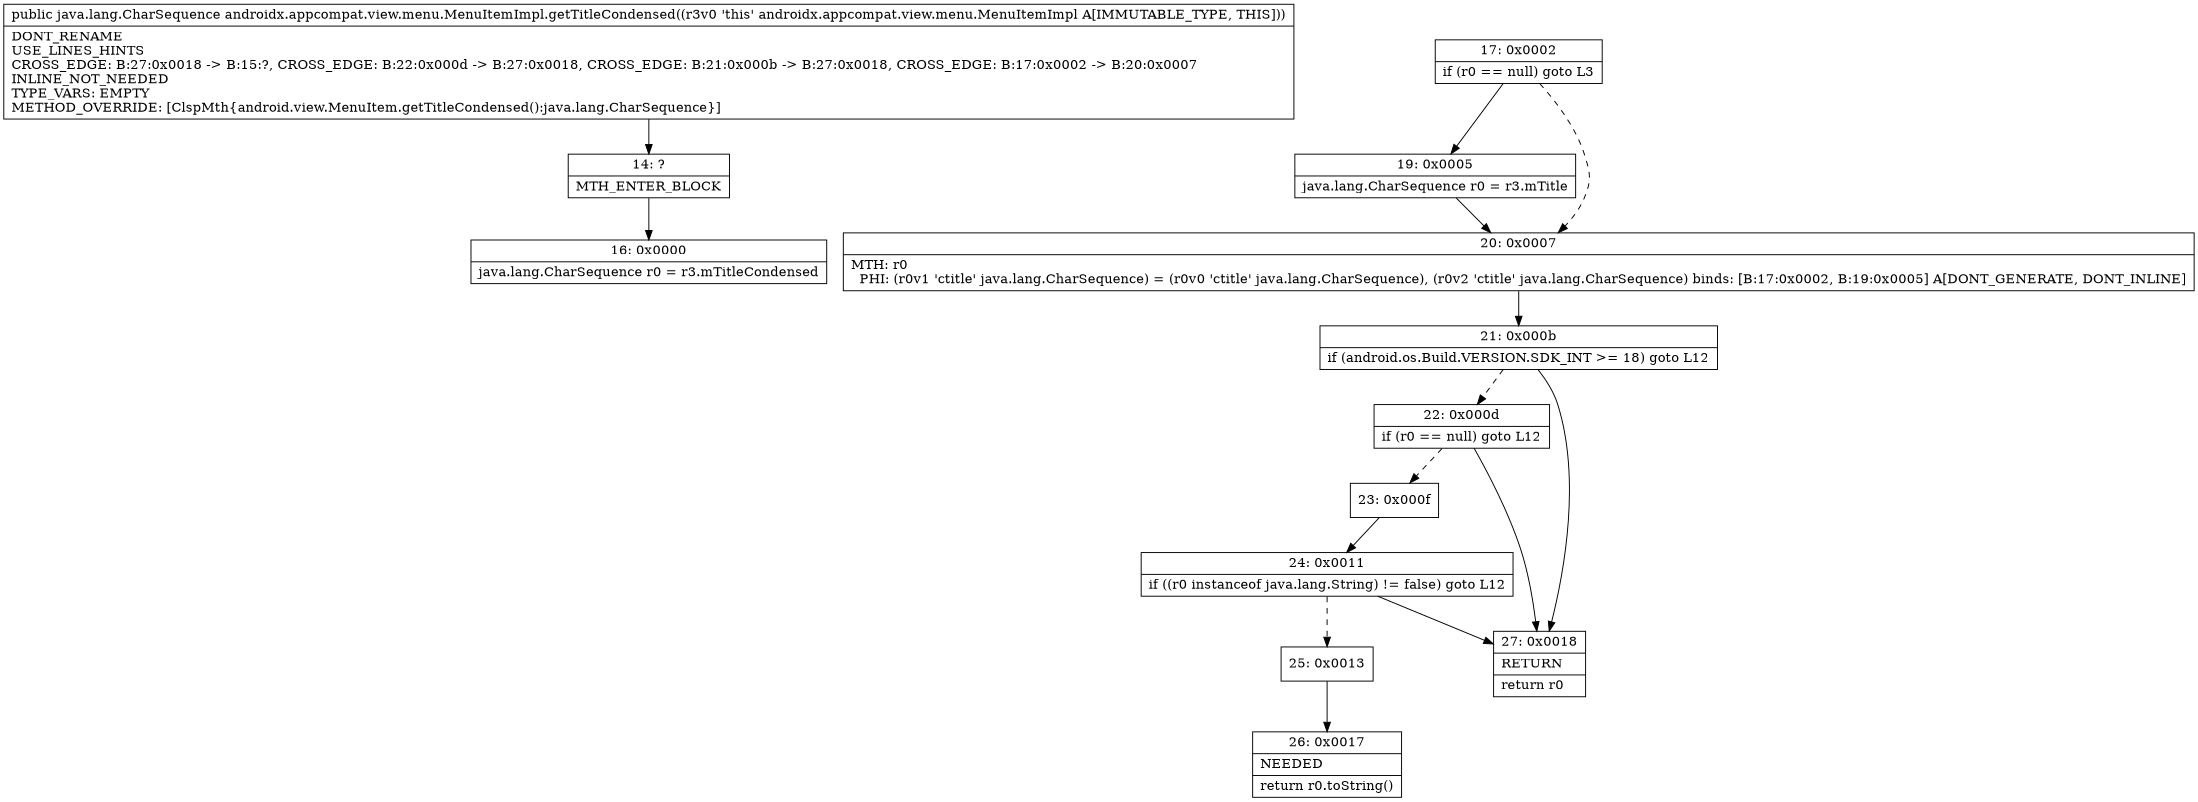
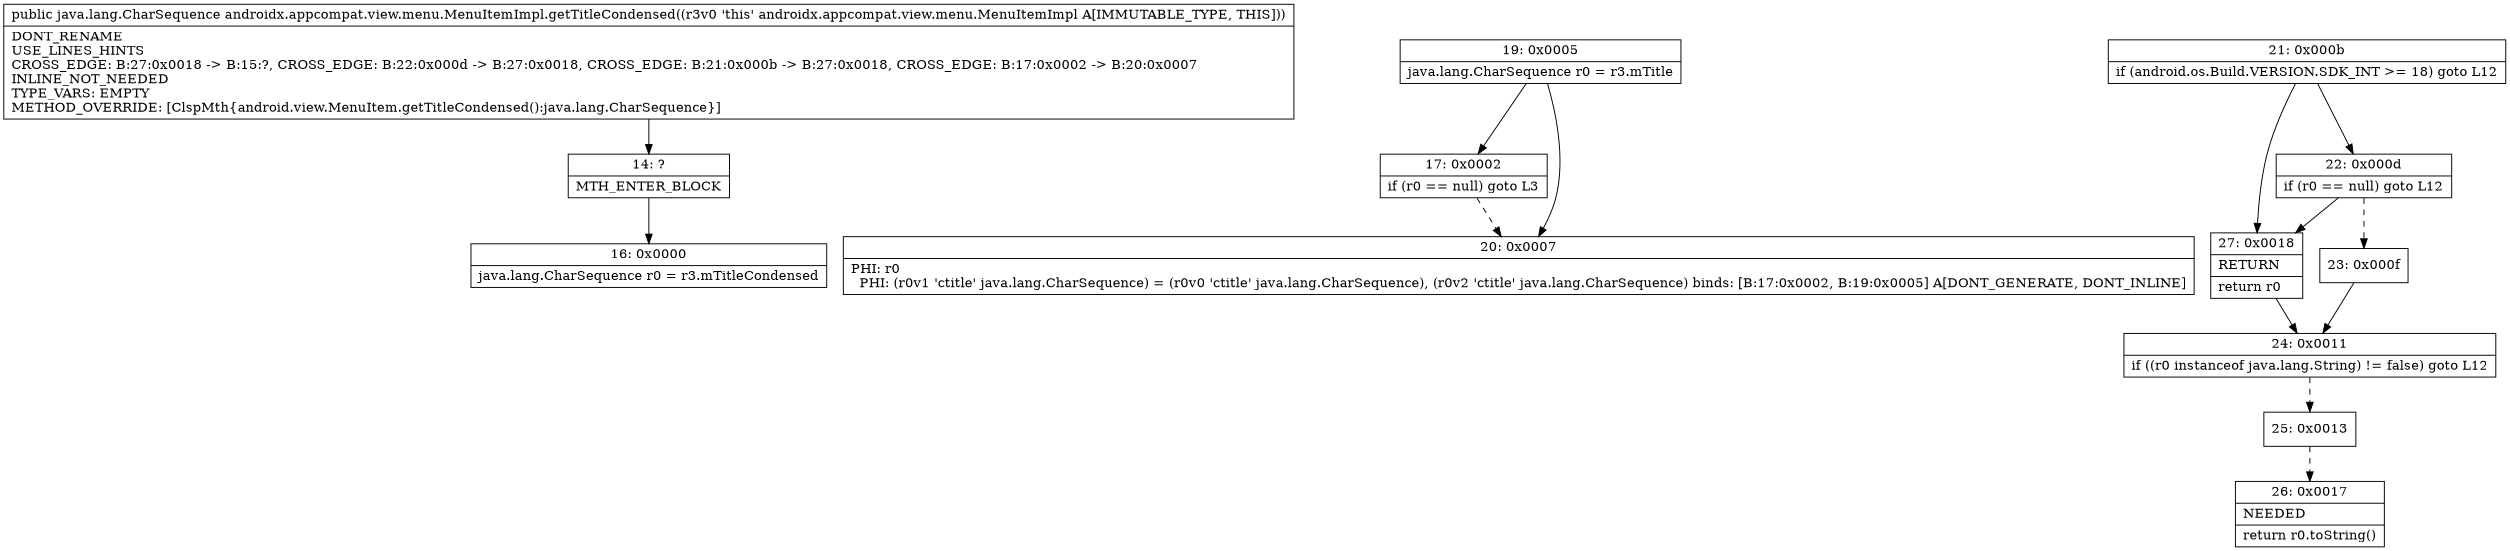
edge "17: 0x0002" -> "19: 0x0005": reversed
node "20: 0x0007": text "MTH: r0" -> "PHI: r0"
edge "20: 0x0007" -> "21: 0x000b": removed
edge "21: 0x000b" -> "22: 0x000d": style dashed -> solid
edge "24: 0x0011" -> "27: 0x0018": reversed
edge "25: 0x0013" -> "26: 0x0017": style solid -> dashed
